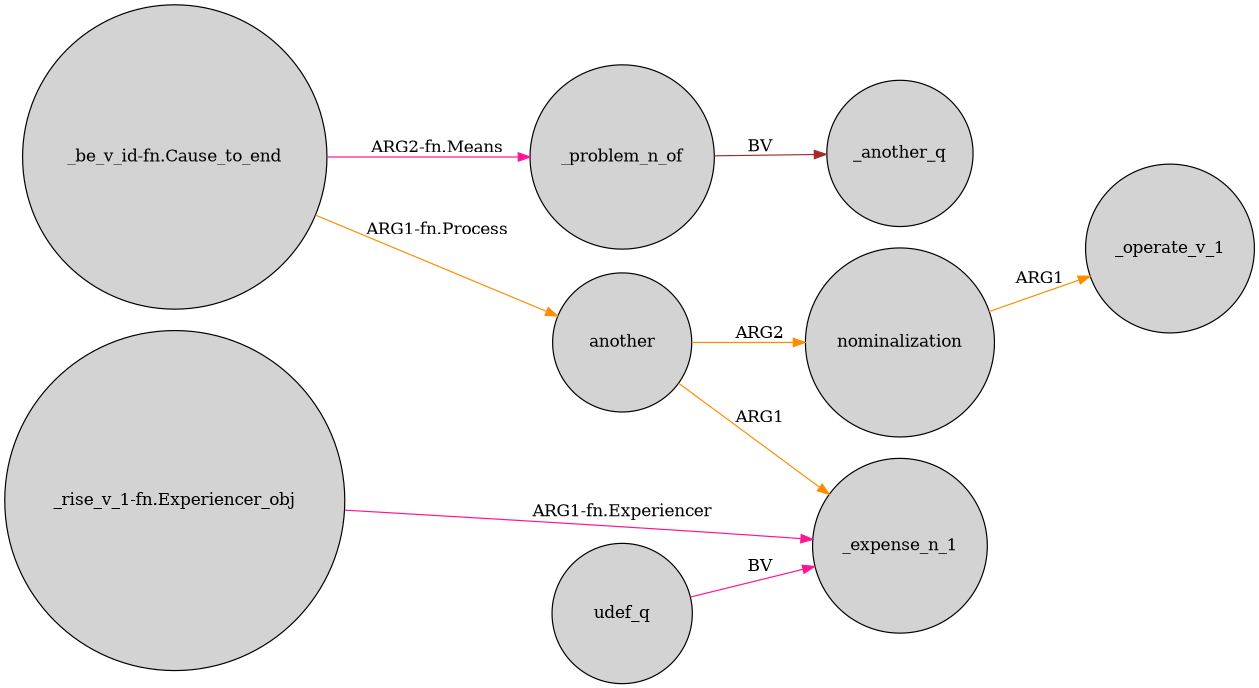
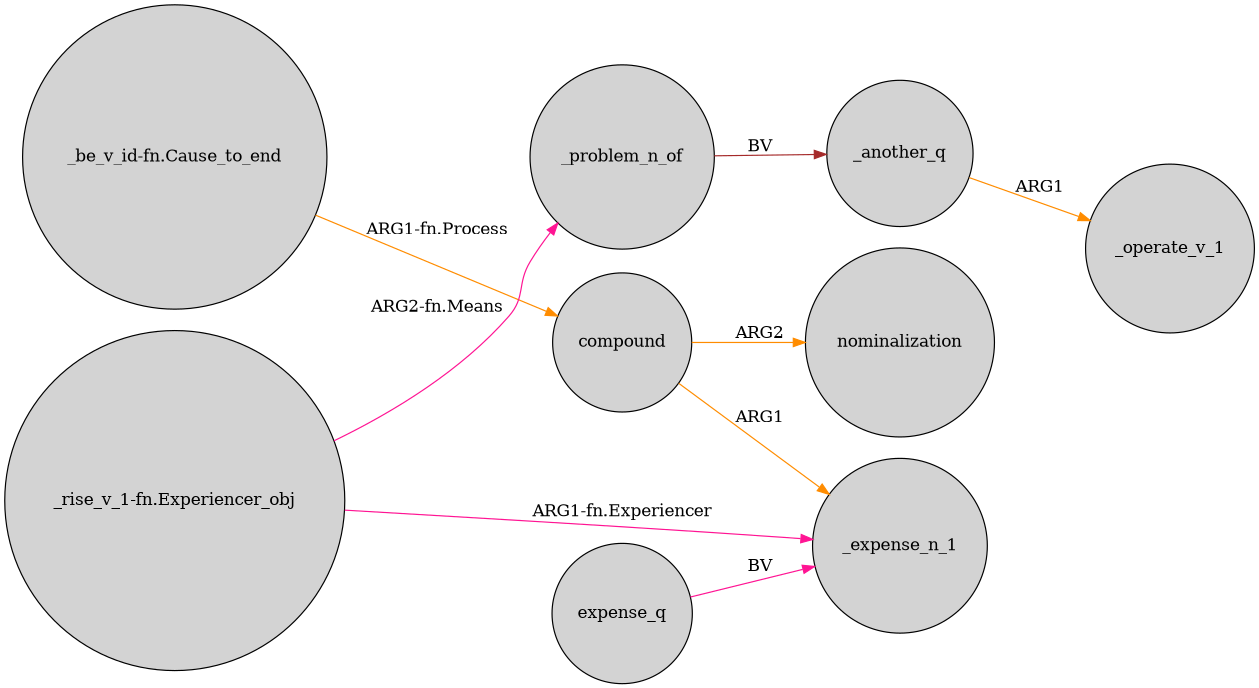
edge "_be_v_id-fn.Cause_to_end" -> "_problem_n_of": now "_rise_v_1-fn.Experiencer_obj" -> "_problem_n_of"
edge "nominalization" -> "_operate_v_1": now "_another_q" -> "_operate_v_1"
node "another": label "another" -> "compound"
node "udef_q": label "udef_q" -> "expense_q"
